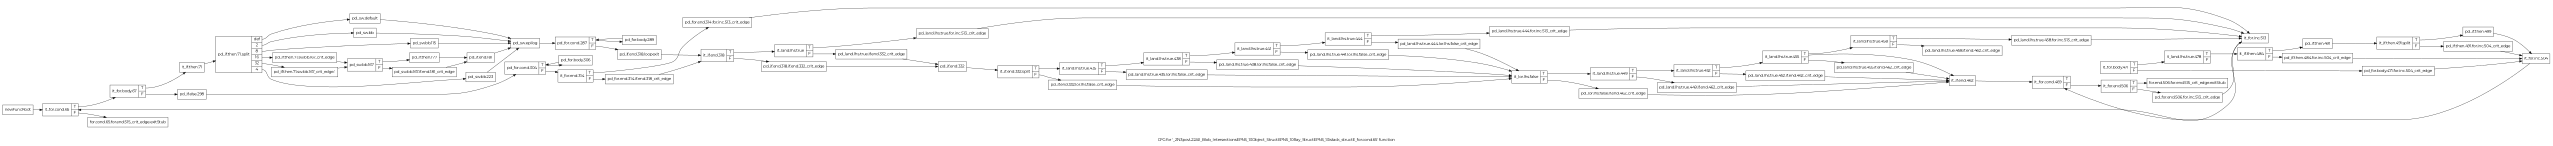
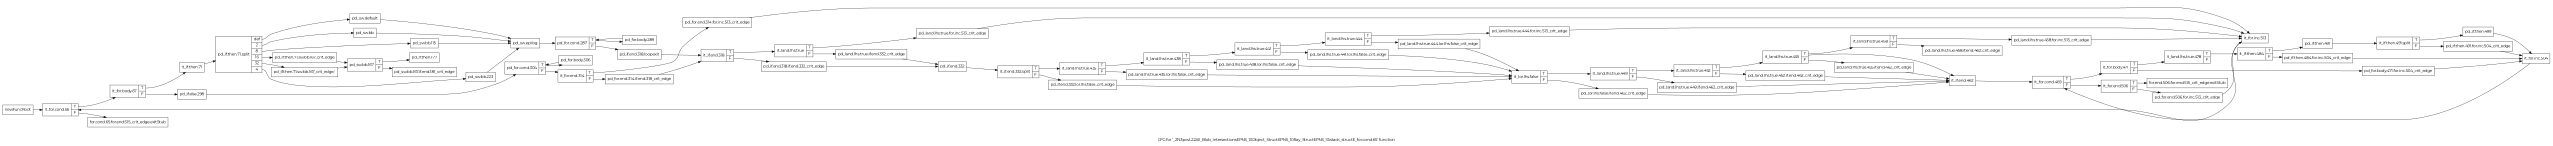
node "pd_if.end.181": removed
edge "it_for.cond.469" -> "it_for.body.471": added
